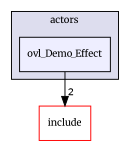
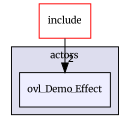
edge "ovl_Demo_Effect" -> "include": reversed
